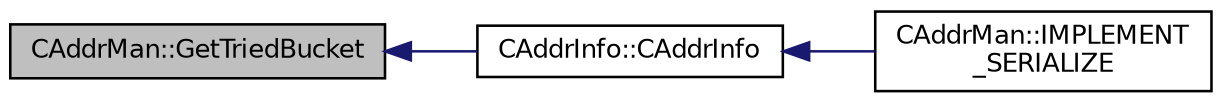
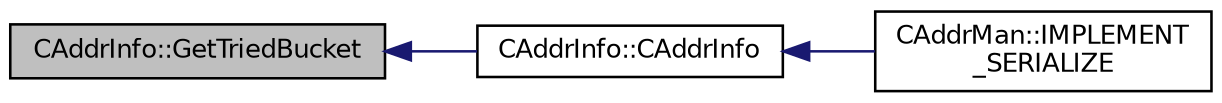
node "CAddrMan::GetTriedBucket": label "CAddrMan::GetTriedBucket" -> "CAddrInfo::GetTriedBucket"
